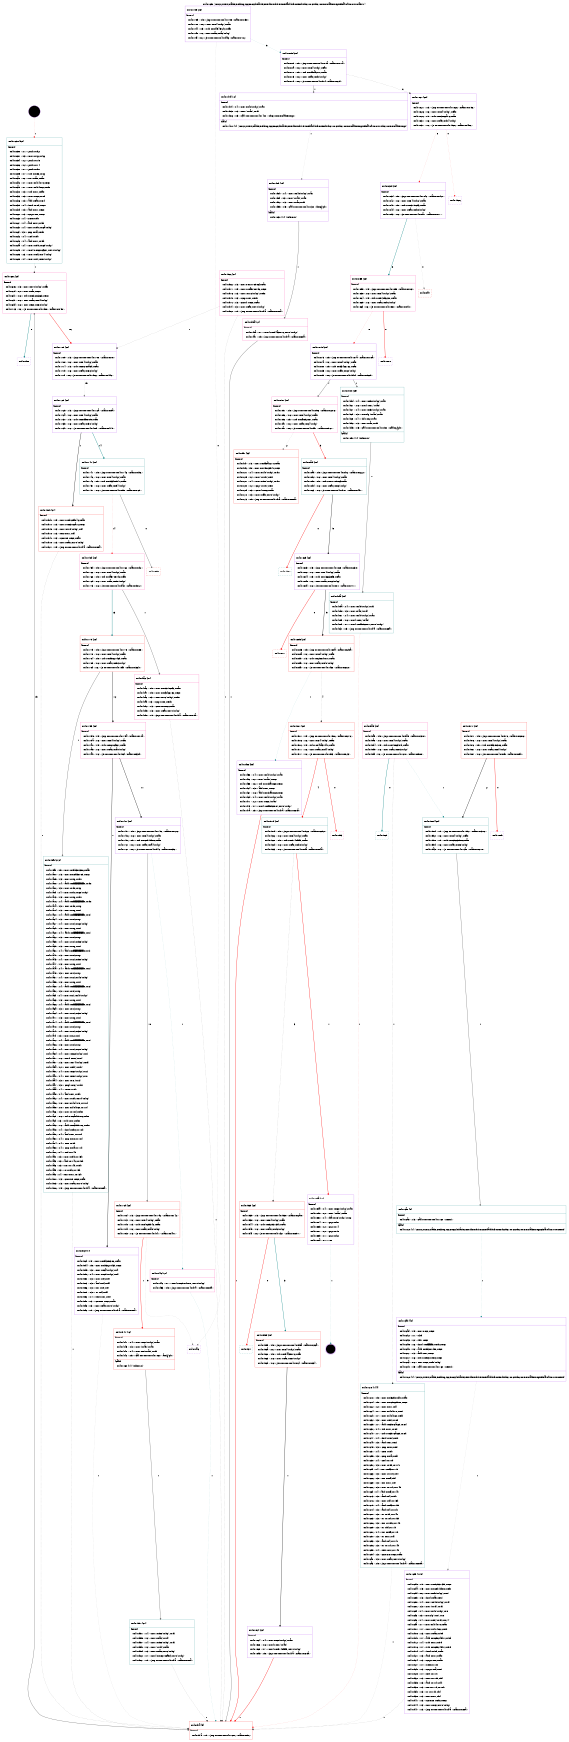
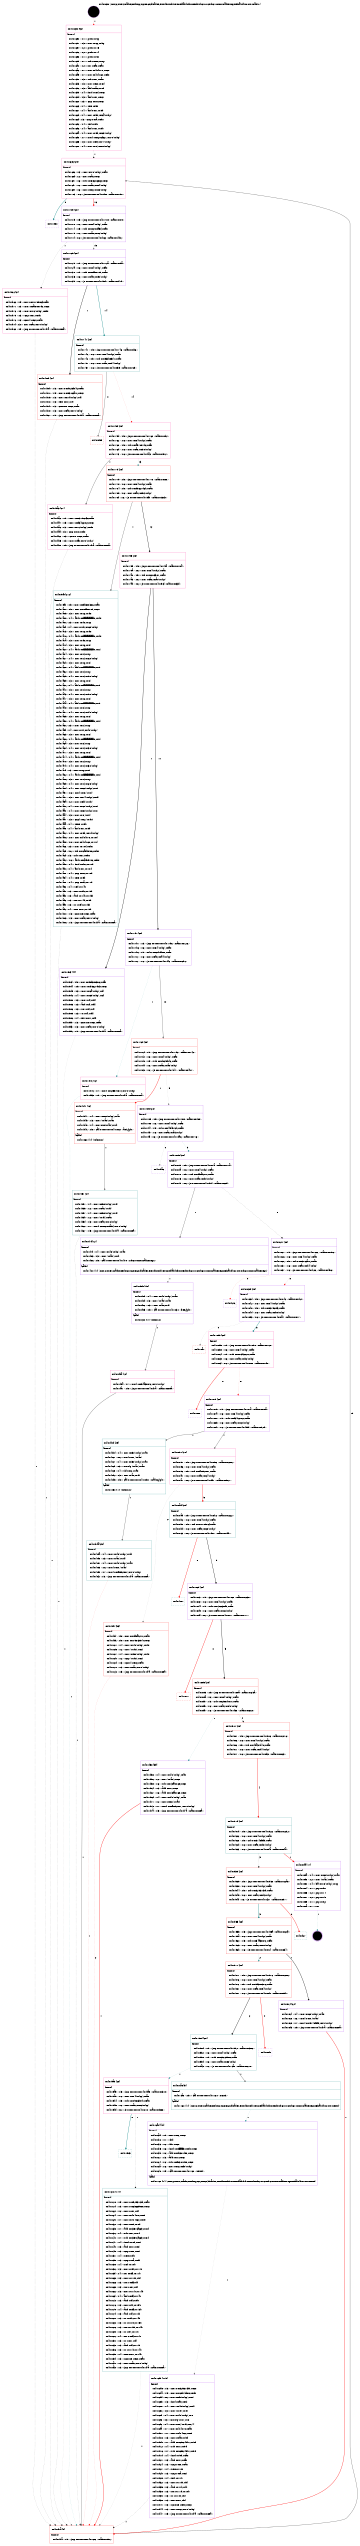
node "0x401690 [92]": color teal -> deeppink
edge "0x401b6c [27]" -> "0x401709 [28]": reversed
edge "0x40175d [28]" -> "0x401779 [28]": style bold -> dotted
edge "0x4019a9 [28]" -> "0x40198d [28]": reversed
node "0x401eb3": removed
edge "0x4017cd [28]" -> "0x401da6": now "0x4017cd [28]" -> "0x4017e9 [28]"
edge "0x401955 [28]" -> "0x401971 [28]": added, label "2"
edge "0x401bf7 [33]" -> "0x401f7a [5]": added, label "2"
